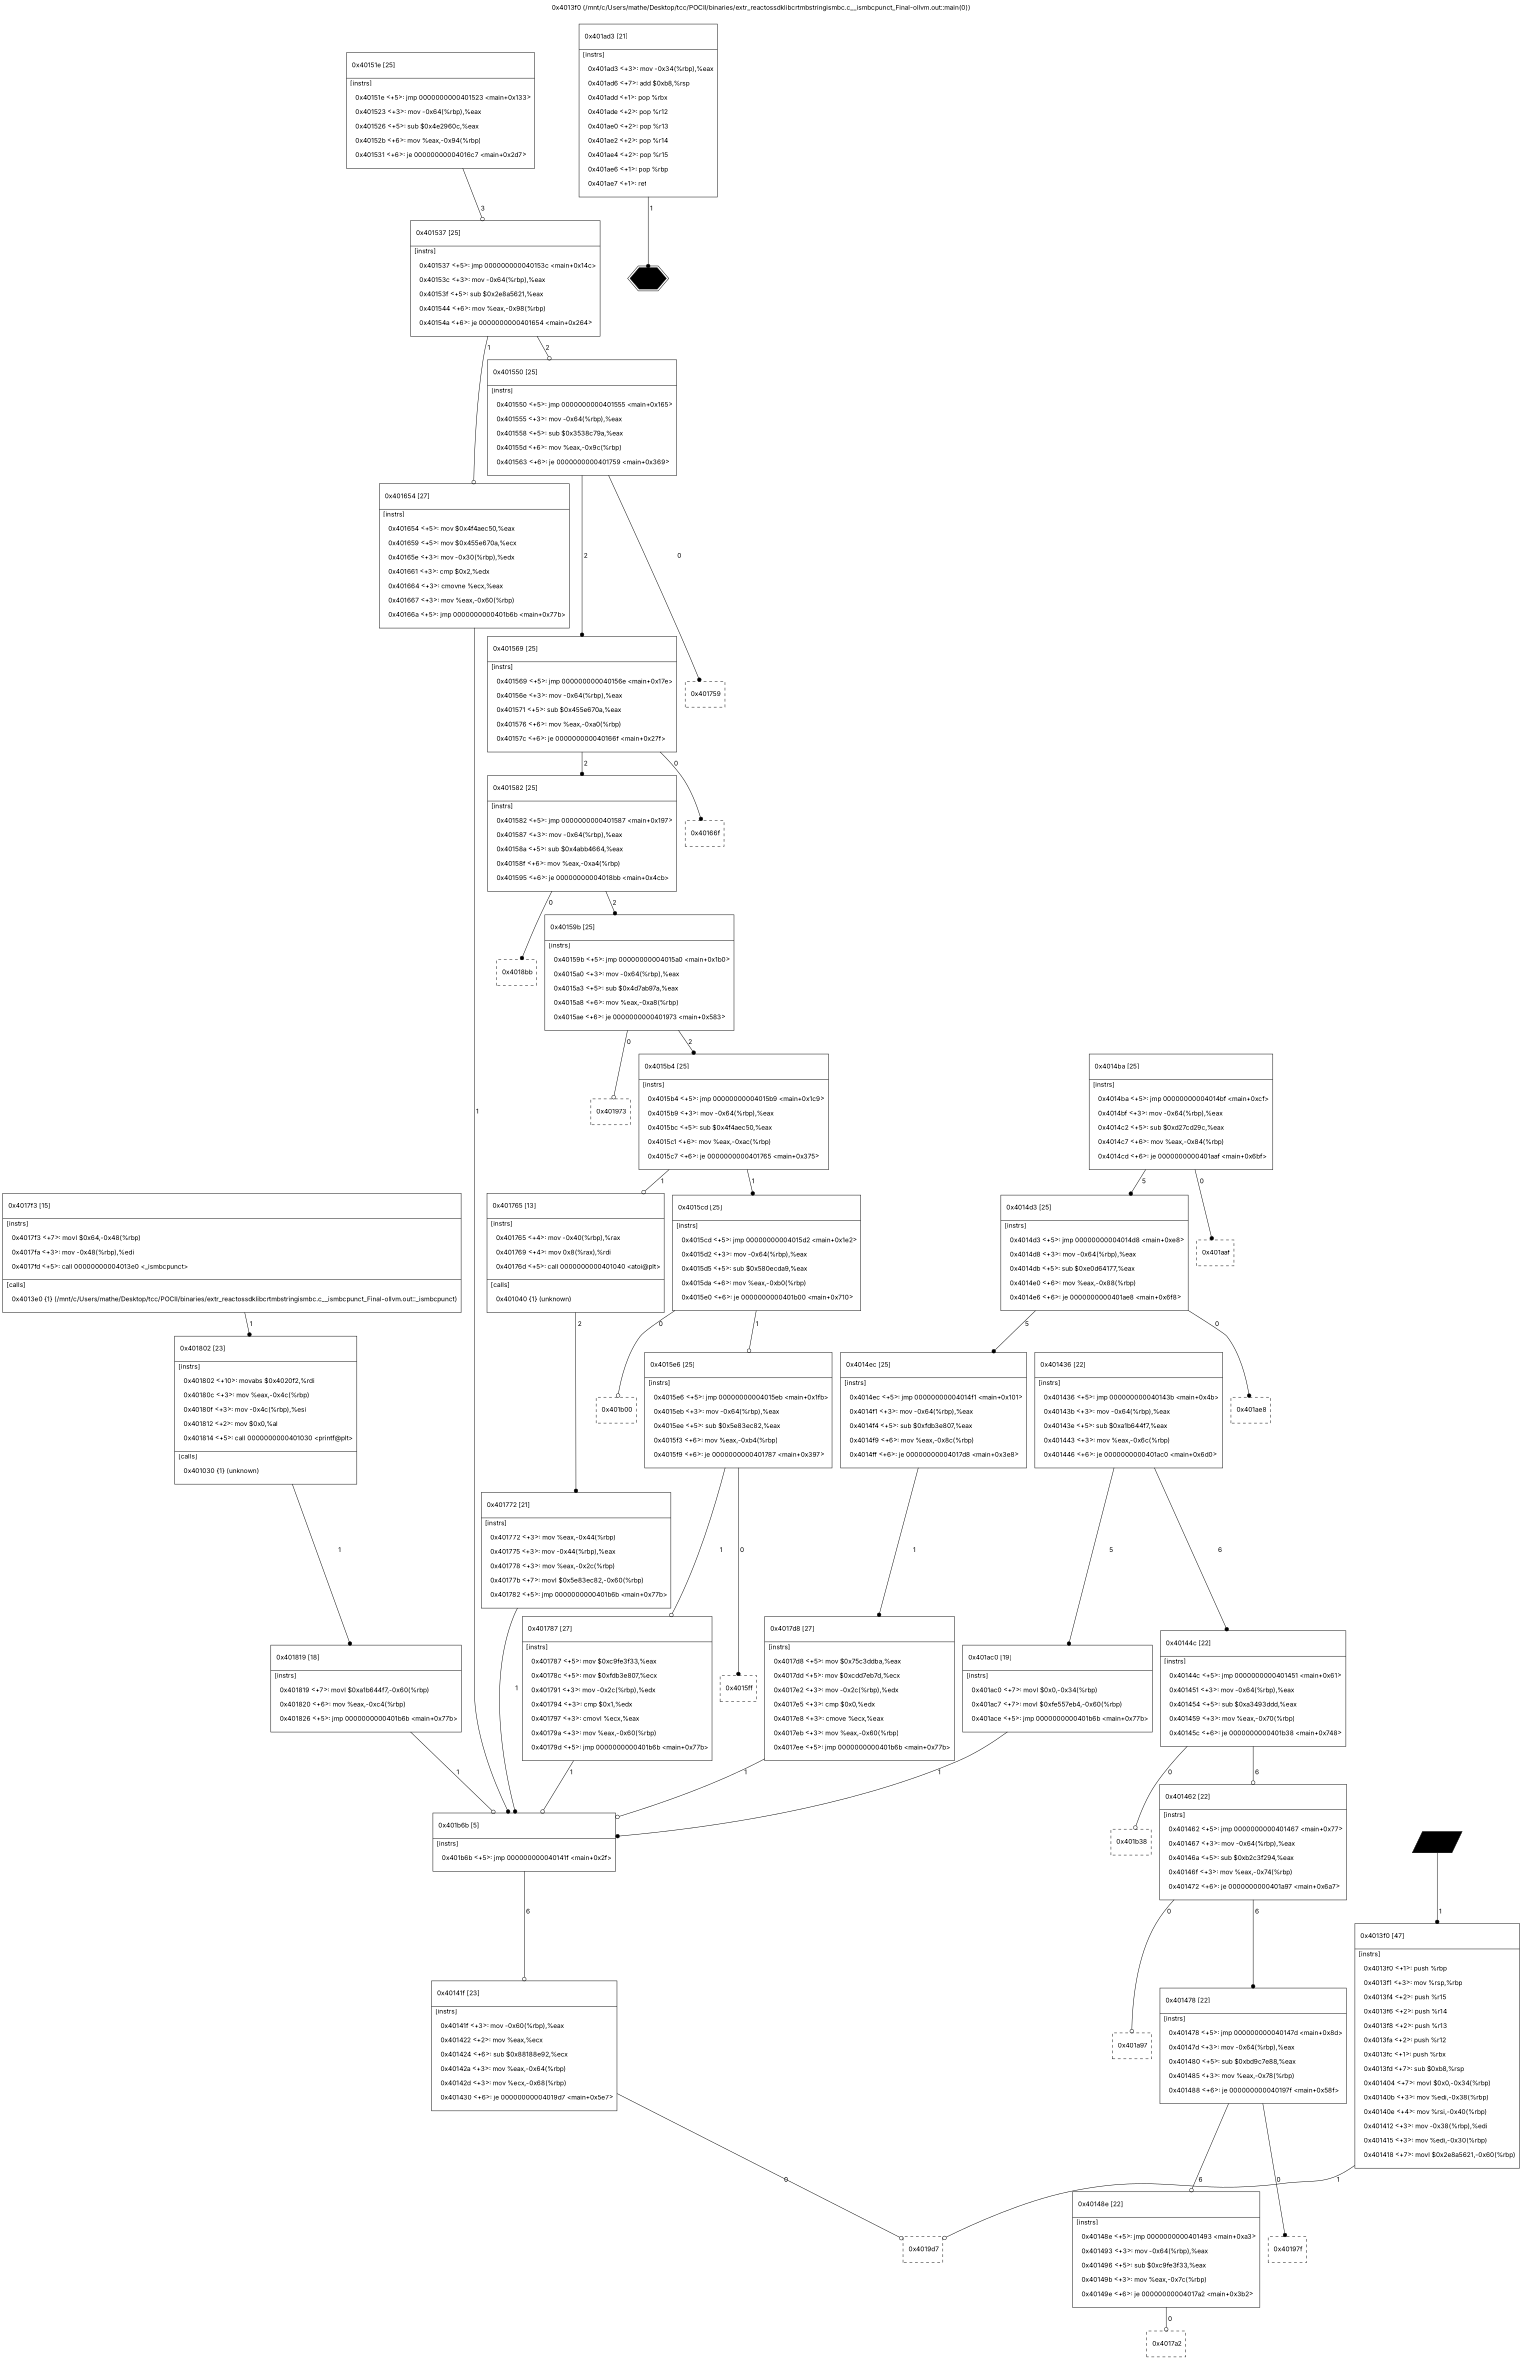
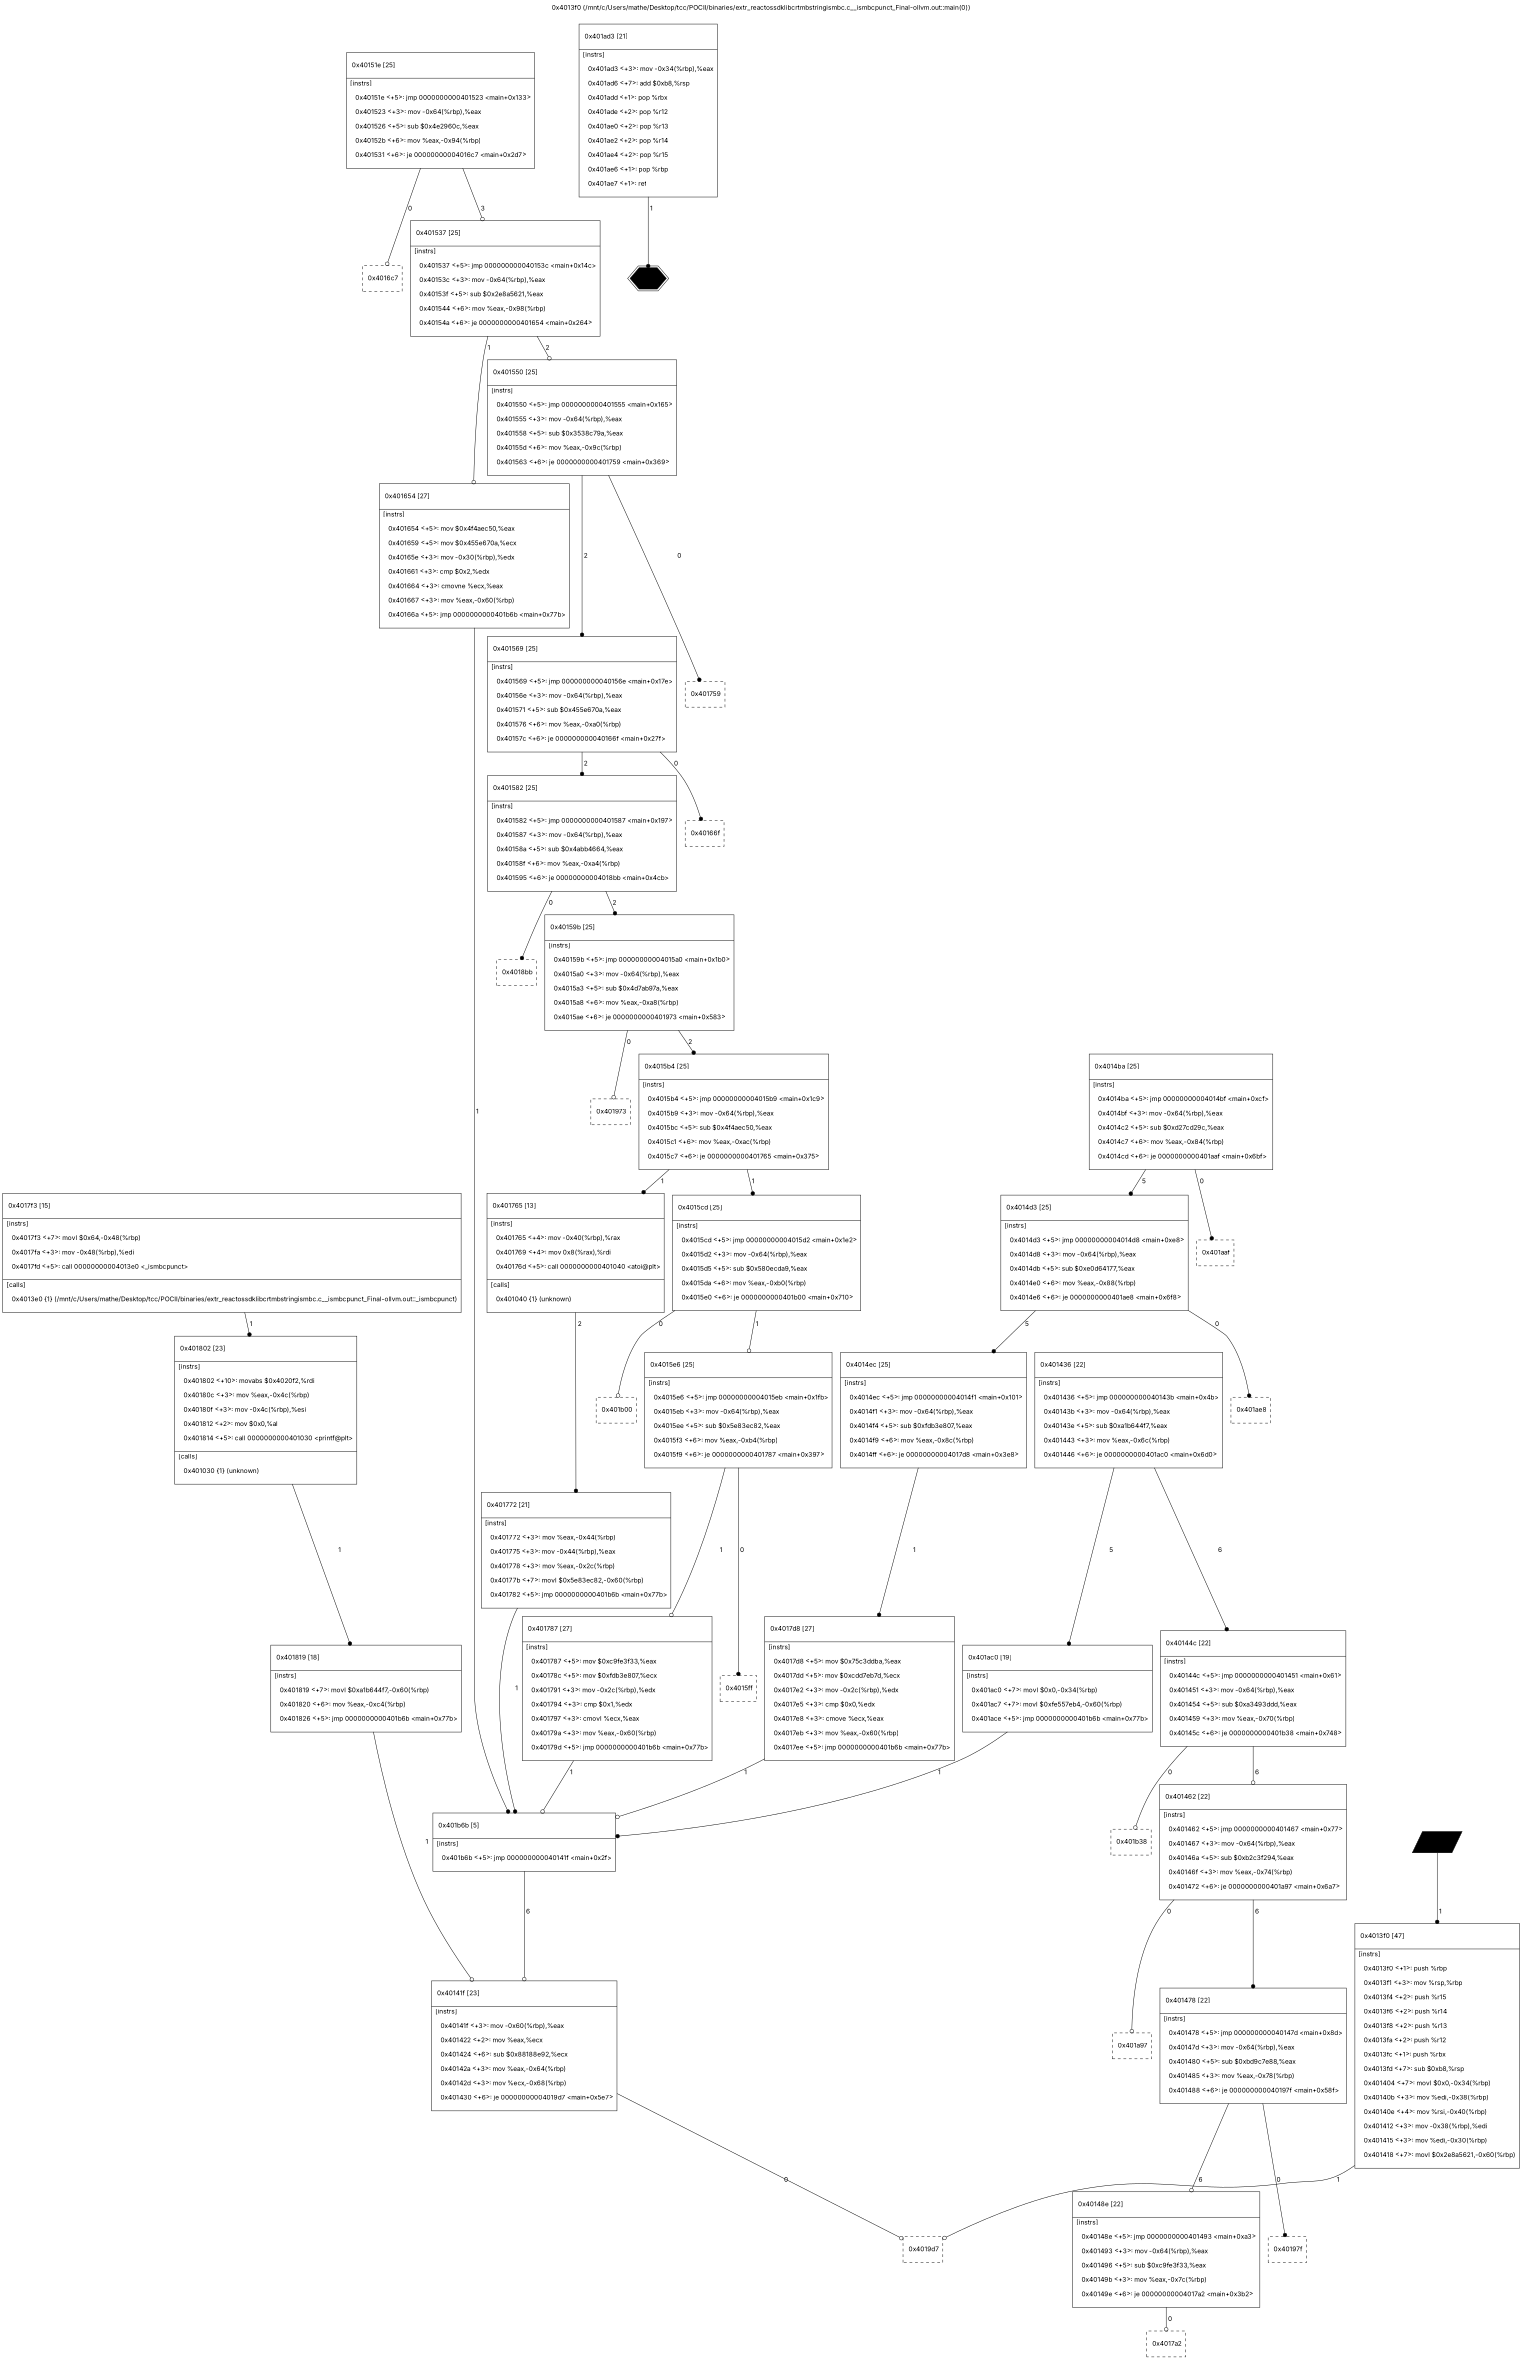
node "0x4016c7": added
edge "0x4015b4 [25]" -> "0x401765 [13]": arrowhead odot -> dot
edge "0x401819 [18]" -> "0x401b6b [5]": now "0x401819 [18]" -> "0x40141f [23]"
